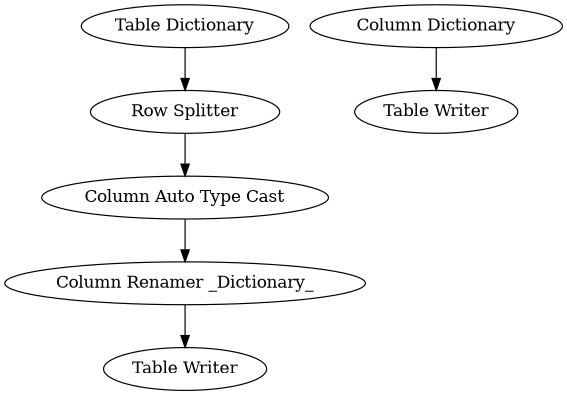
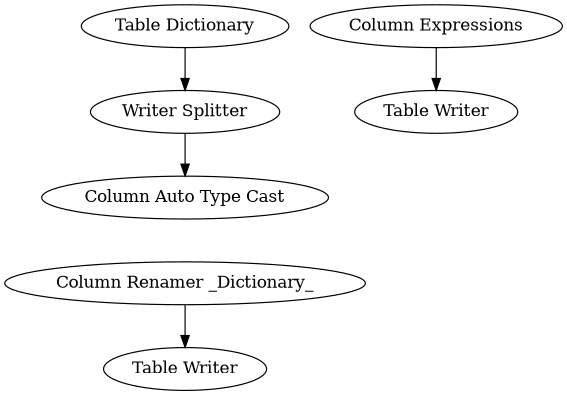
node "Column Dictionary": label "Column Dictionary" -> "Column Expressions"
node "Row Splitter": label "Row Splitter" -> "Writer Splitter"
edge "Column Auto Type Cast" -> "Column Renamer _Dictionary_": removed
